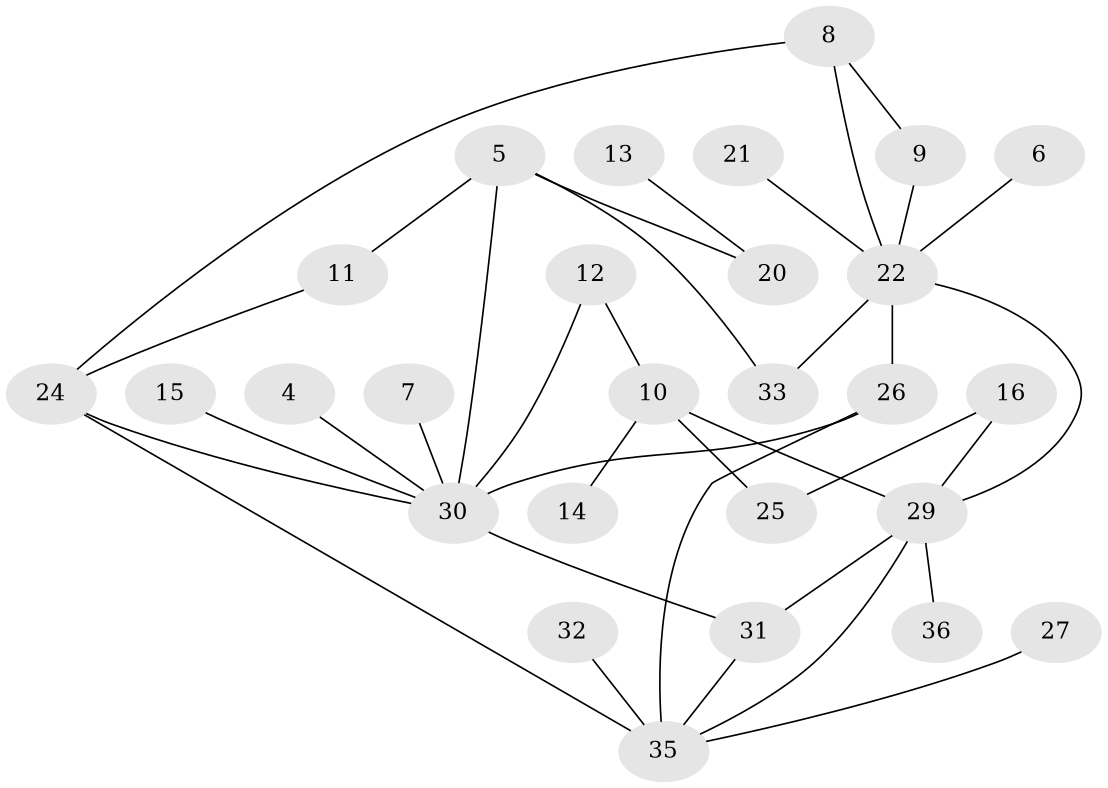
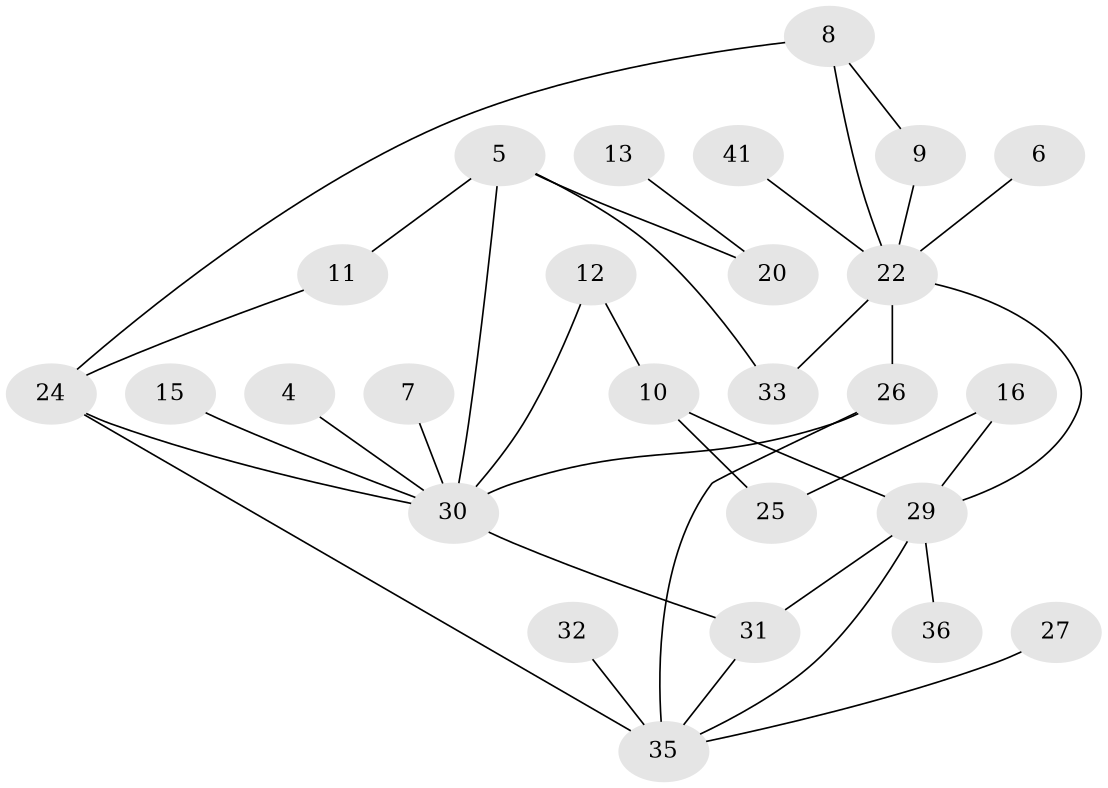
node "21": label "21" -> "41"
node "14": removed
